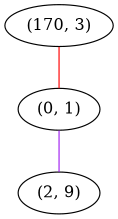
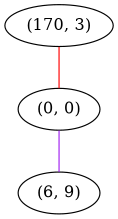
node "(0, 1)": label "(0, 1)" -> "(0, 0)"
node "(2, 9)": label "(2, 9)" -> "(6, 9)"
